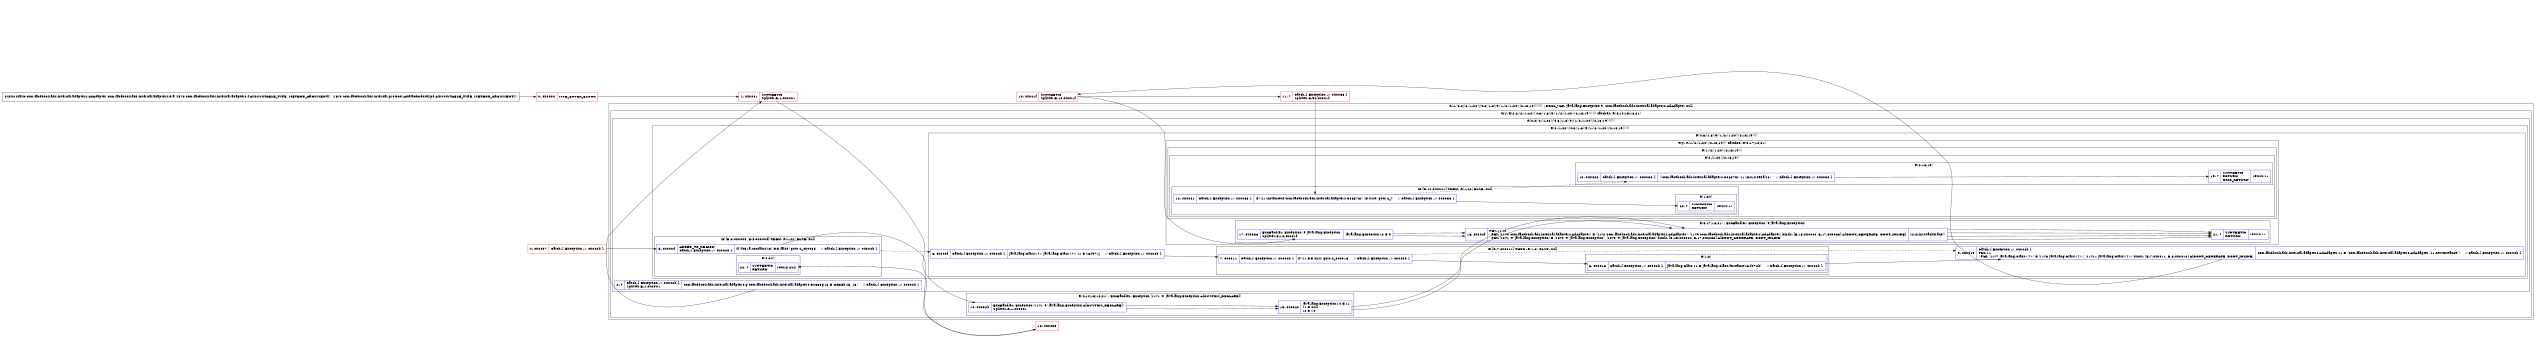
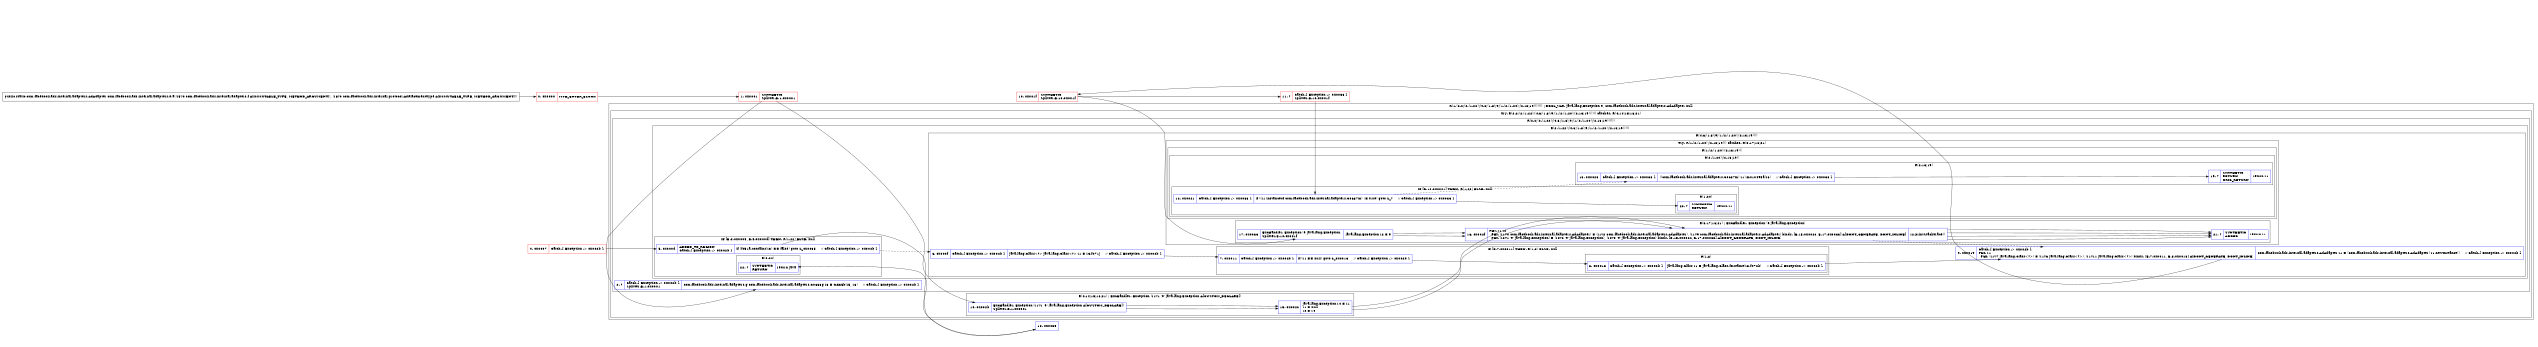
node "11: ?": text "Splitter:B:90:0x001f" -> "Splitter:B:10:0x001f"
node "21: ?": text "RETURN" -> "ADDED"
edge "2: ?" -> "1: 0x0001": reversed
edge "7: 0x0011" -> "9: 0x0019": now "16: 0x002f" -> "9: 0x0019"
node "22: ?": text "return null" -> "return java"
node "18: 0x0035": color red -> blue
